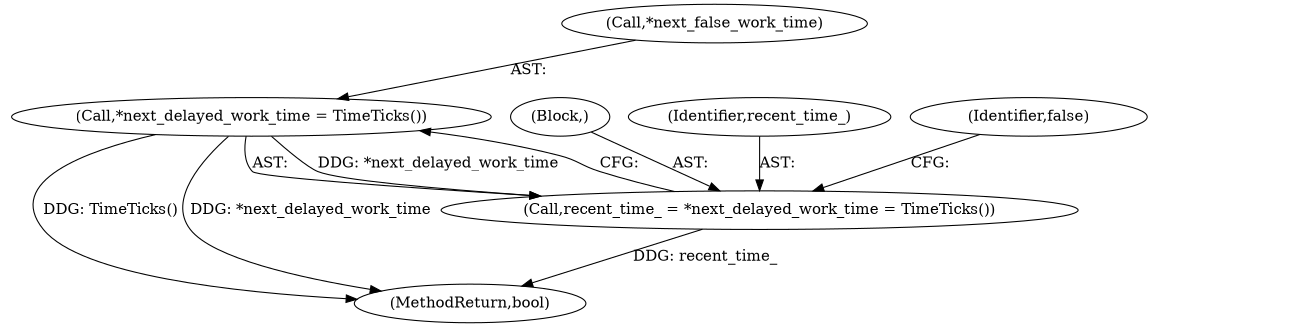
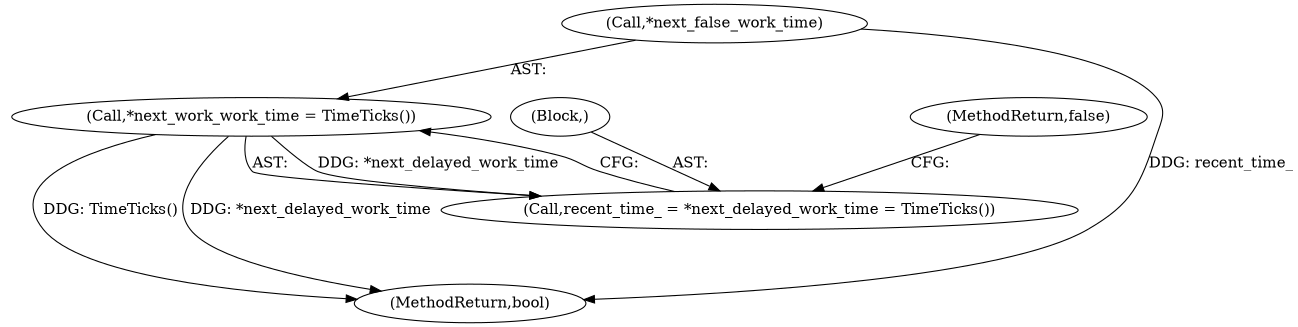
node "(Call,*next_delayed_work_time = TimeTicks())": label "(Call,*next_delayed_work_time = TimeTicks())" -> "(Call,*next_work_work_time = TimeTicks())"
node "(Identifier,recent_time_)": removed
node "(Identifier,false)": label "(Identifier,false)" -> "(MethodReturn,false)"
edge "(Call,recent_time_ = *next_delayed_work_time = TimeTicks())" -> "(MethodReturn,bool)": now "(Call,*next_false_work_time)" -> "(MethodReturn,bool)"
